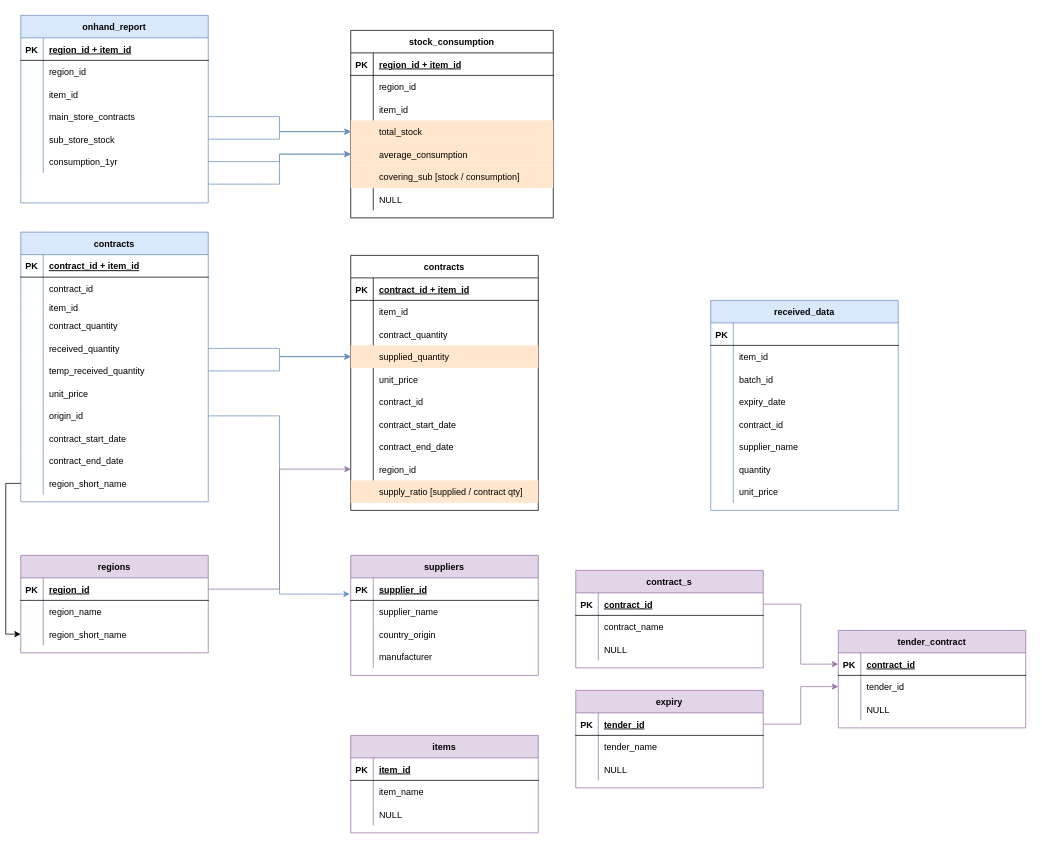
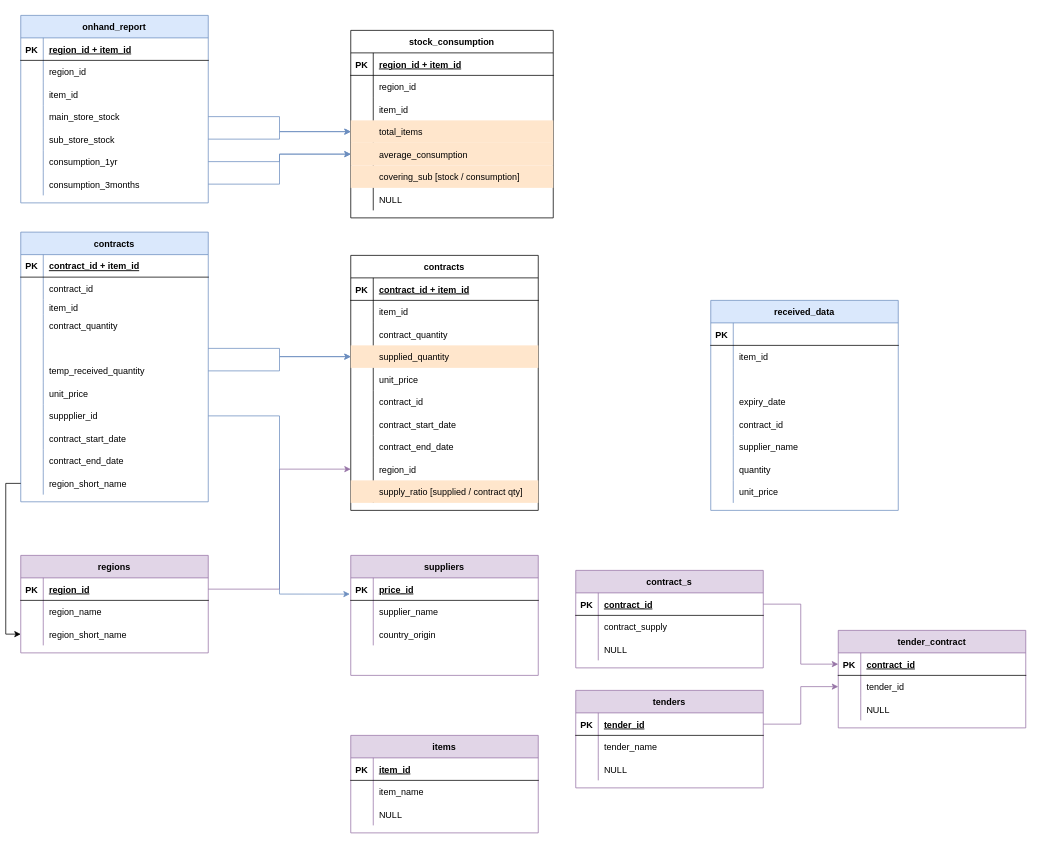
node "main_store_contracts": label "main_store_contracts" -> "main_store_stock"
node "total_stock": label "total_stock" -> "total_items"
node "consumption_3months": added
node "received_quantity": removed
node "batch_id": removed
node "origin_id": label "origin_id" -> "suppplier_id"
node "supplier_id": label "supplier_id" -> "price_id"
node "contract_name": label "contract_name" -> "contract_supply"
node "manufacturer": removed
node "expiry": label "expiry" -> "tenders"
